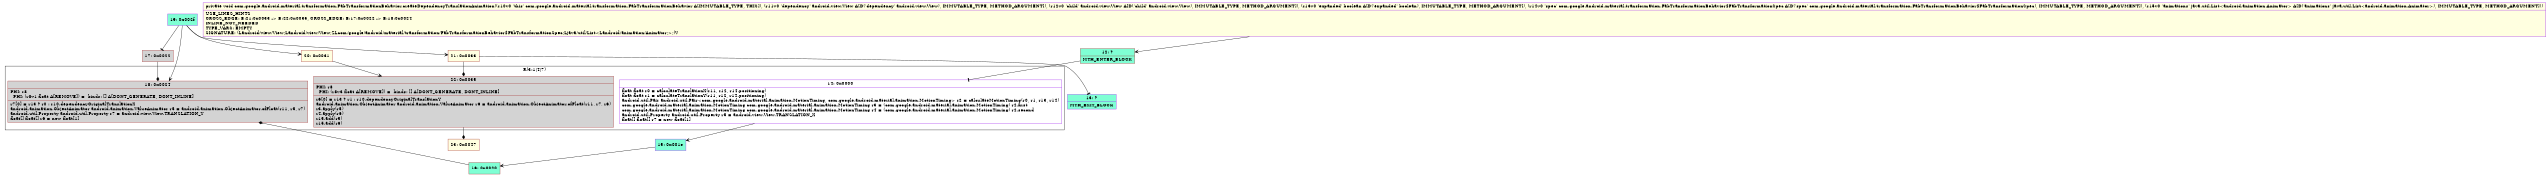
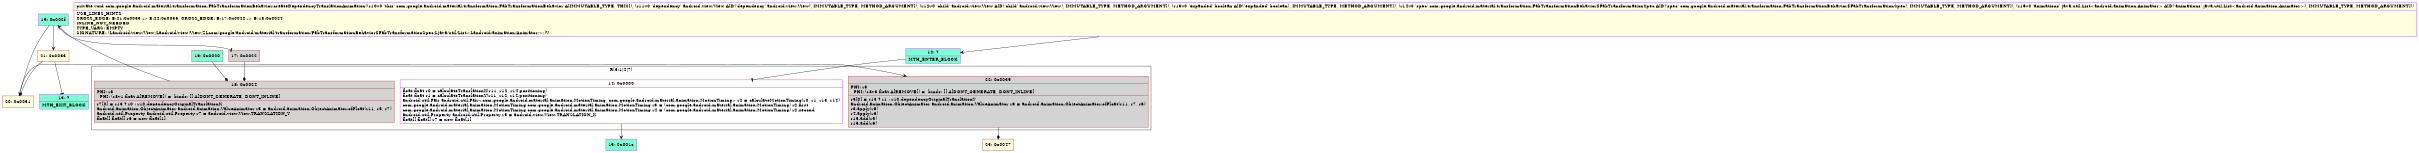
edge "19: 0x002f" -> "18: 0x0024": reversed
node "12: ?": color brown -> purple
edge "21: 0x0033" -> "22: 0x0035": now "21: 0x0033" -> "20: 0x0031"
edge "15: 0x001e" -> "16: 0x0020": removed
